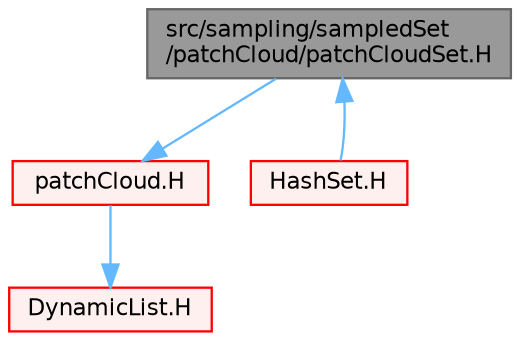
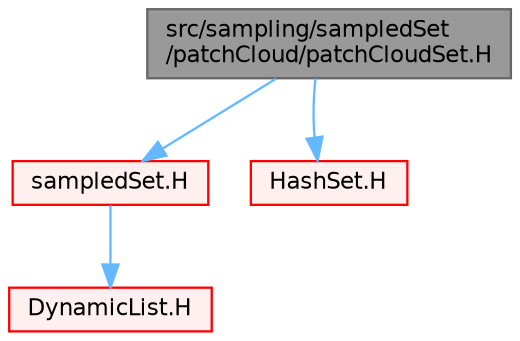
edge "HashSet.H" -> "src/sampling/sampledSet /patchCloud/patchCloudSet.H": reversed
node "patchCloud.H": label "patchCloud.H" -> "sampledSet.H"
